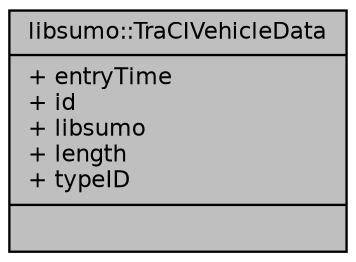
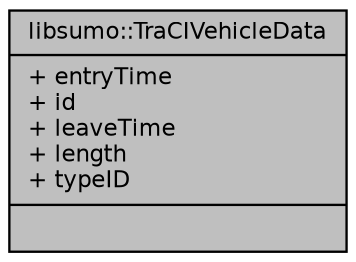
node "libsumo::TraCIVehicleData": text "+ libsumo" -> "+ leaveTime"
